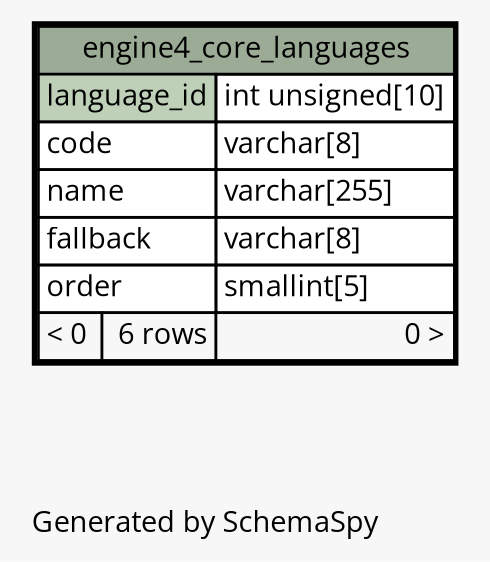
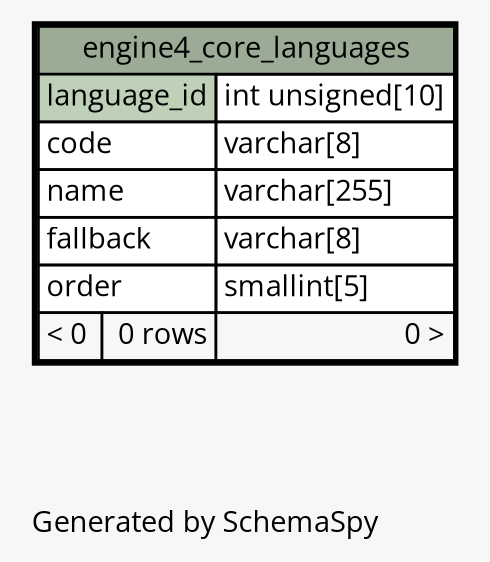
node "engine4_core_languages": text "6 rows" -> "0 rows"
